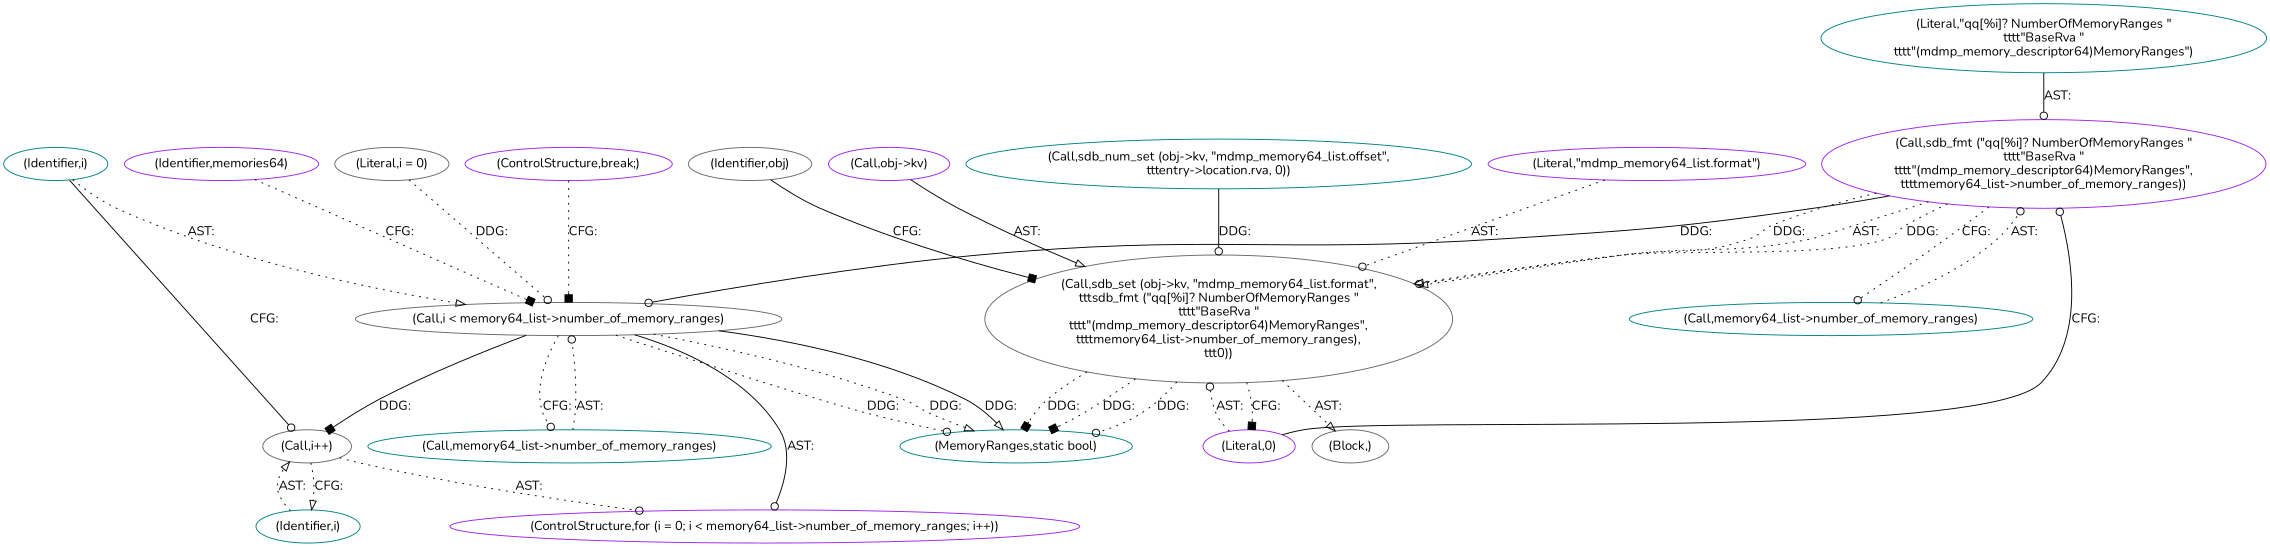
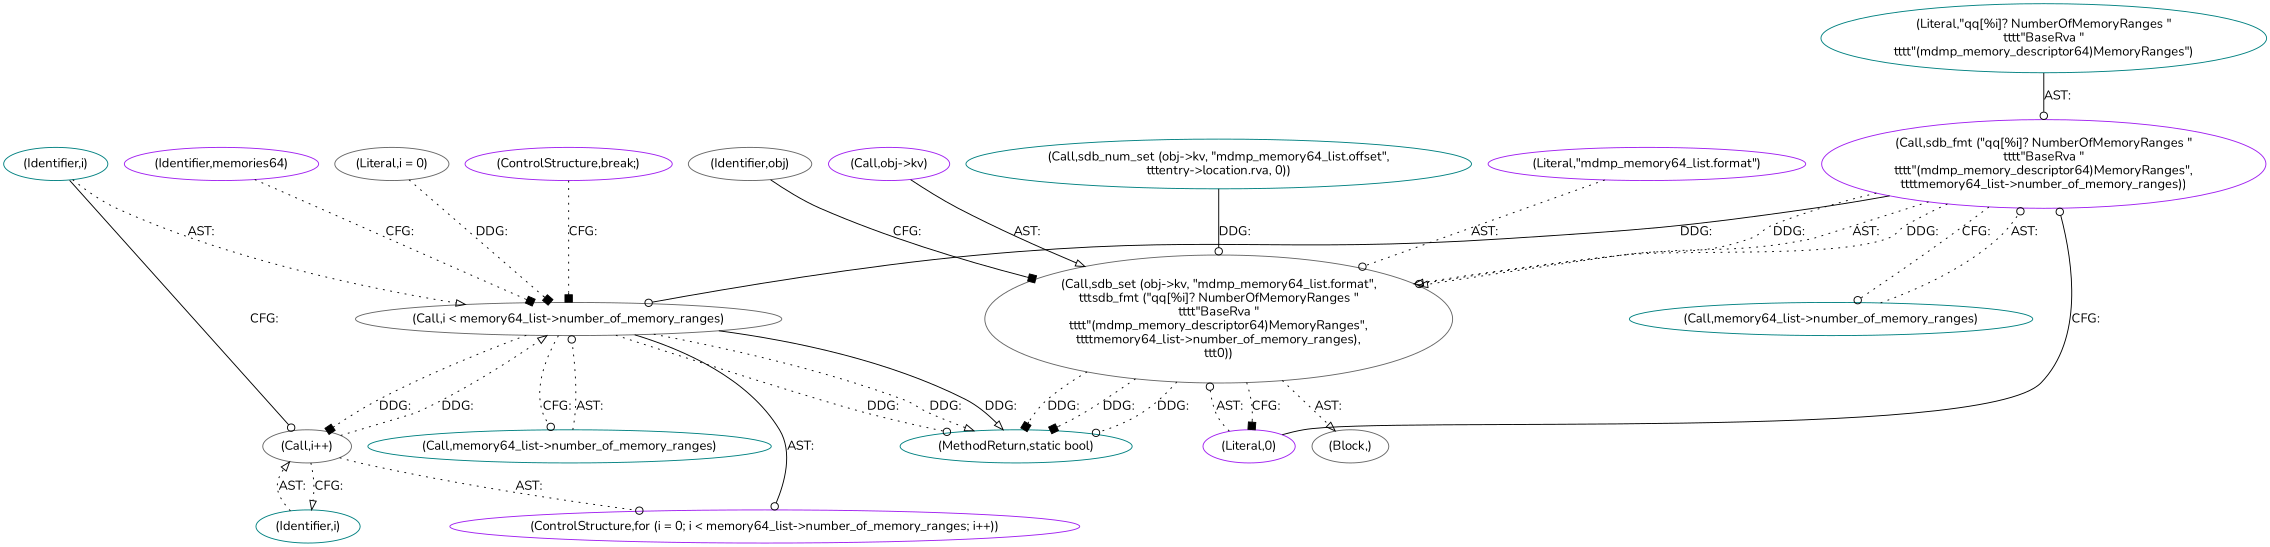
edge "(Literal,i = 0)" -> "(Call,i < memory64_list->number_of_memory_ranges)": arrowhead odot -> box
edge "(Call,i < memory64_list->number_of_memory_ranges)" -> "(Call,i++)": style solid -> dotted
edge "(Call,i++)" -> "(Call,i < memory64_list->number_of_memory_ranges)": added, label "DDG:"
node "(MemoryRanges,static bool)": label "(MemoryRanges,static bool)" -> "(MethodReturn,static bool)"
